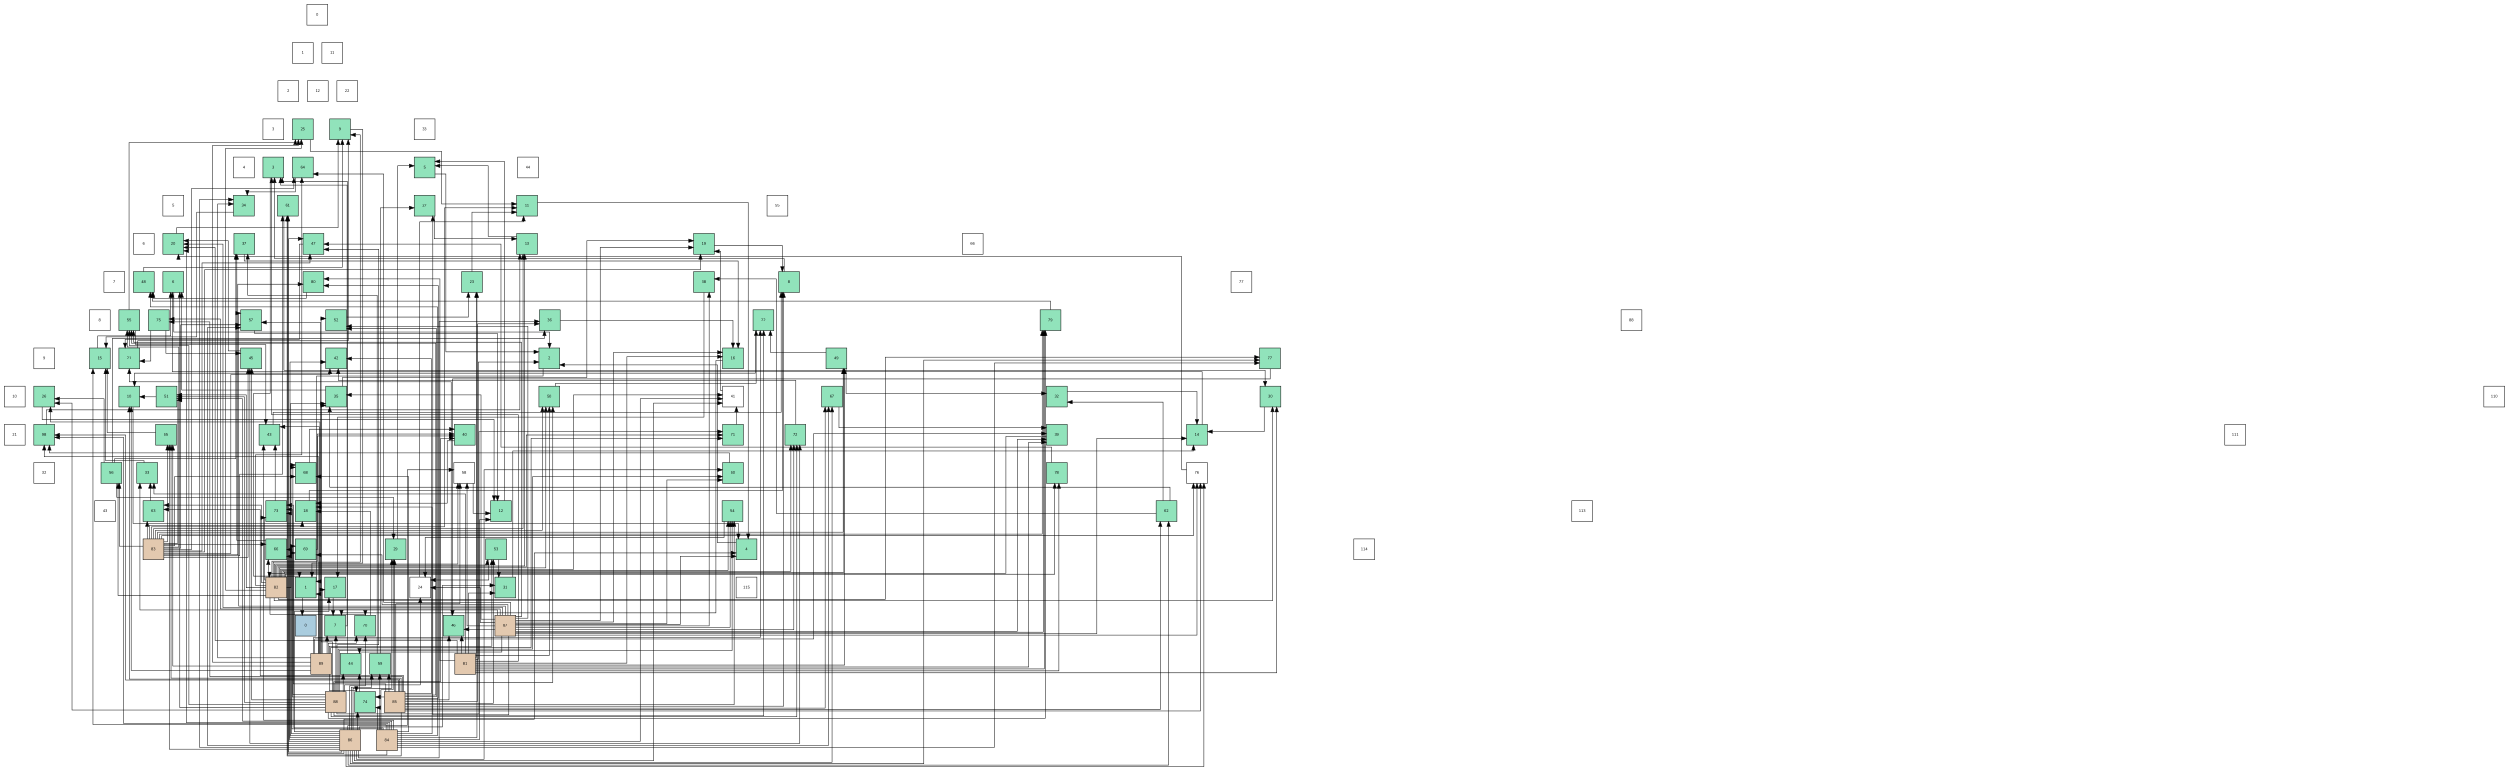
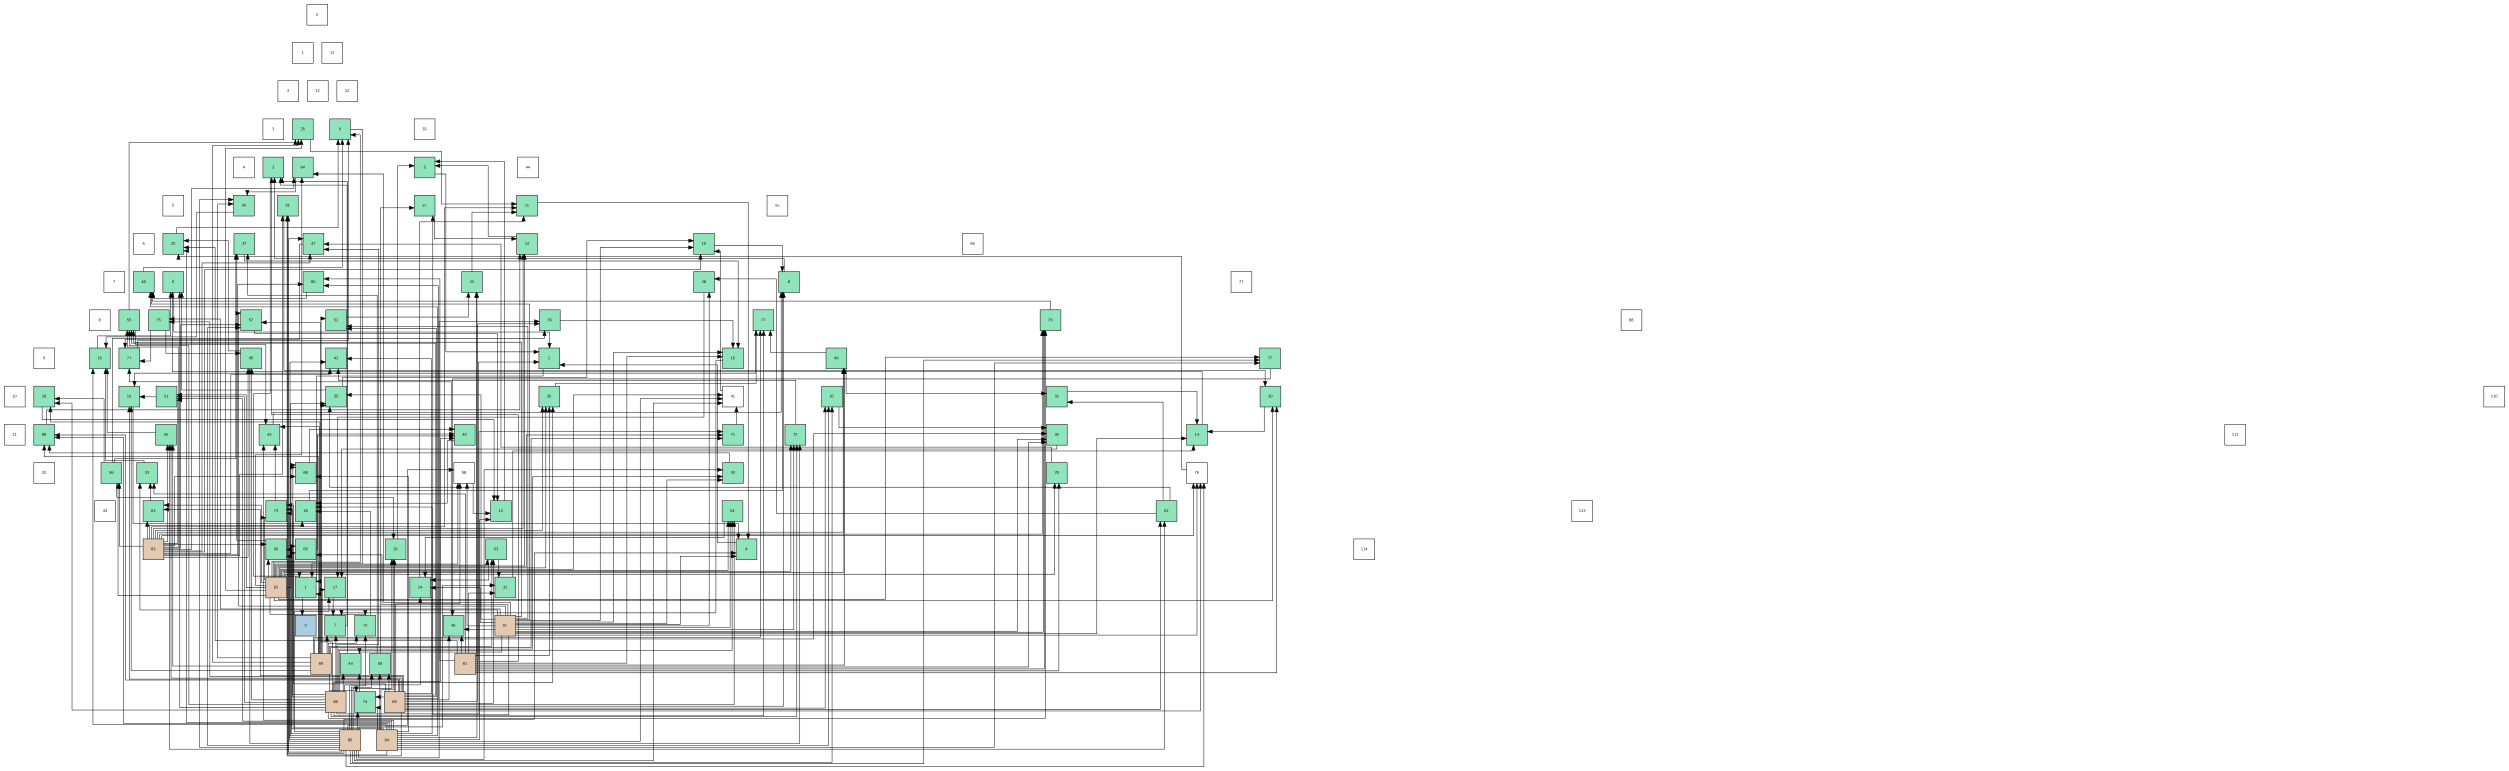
edge "87" -> "20": now "87" -> "48"
edge "39" -> "82": now "39" -> "17"
node "24": fillcolor #ffffff -> #91e3bb
node "115": removed
edge "86" -> "62": now "84" -> "62"
